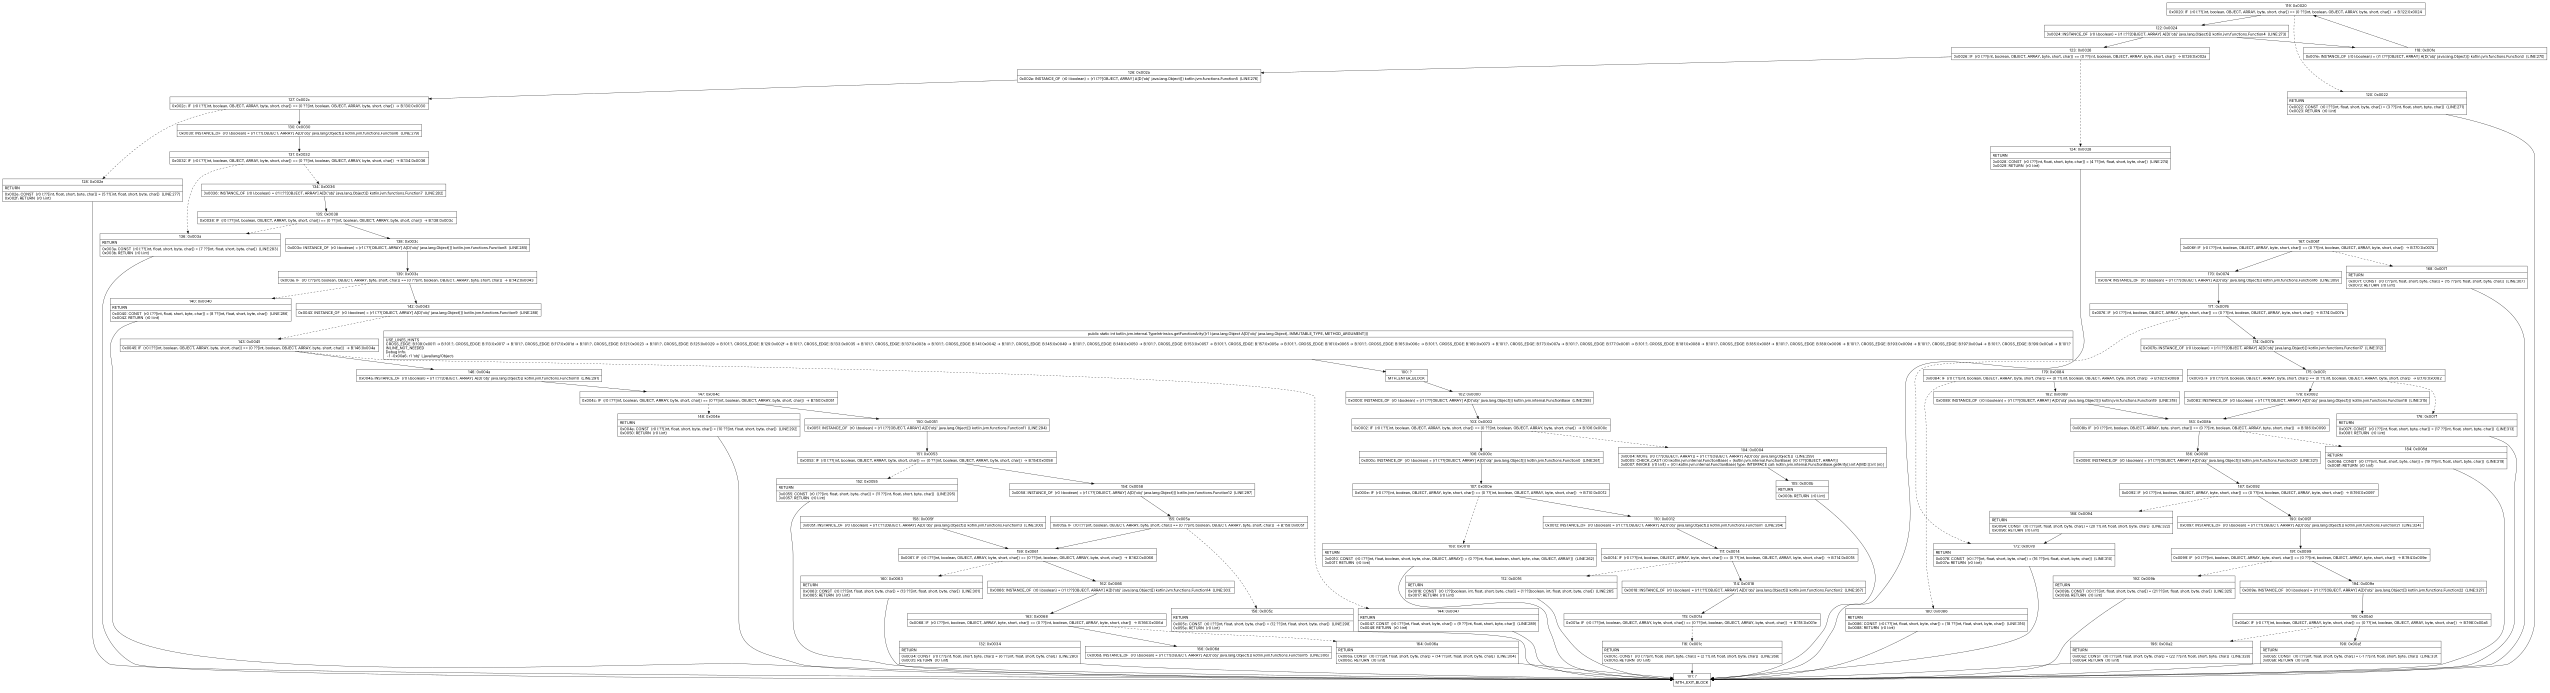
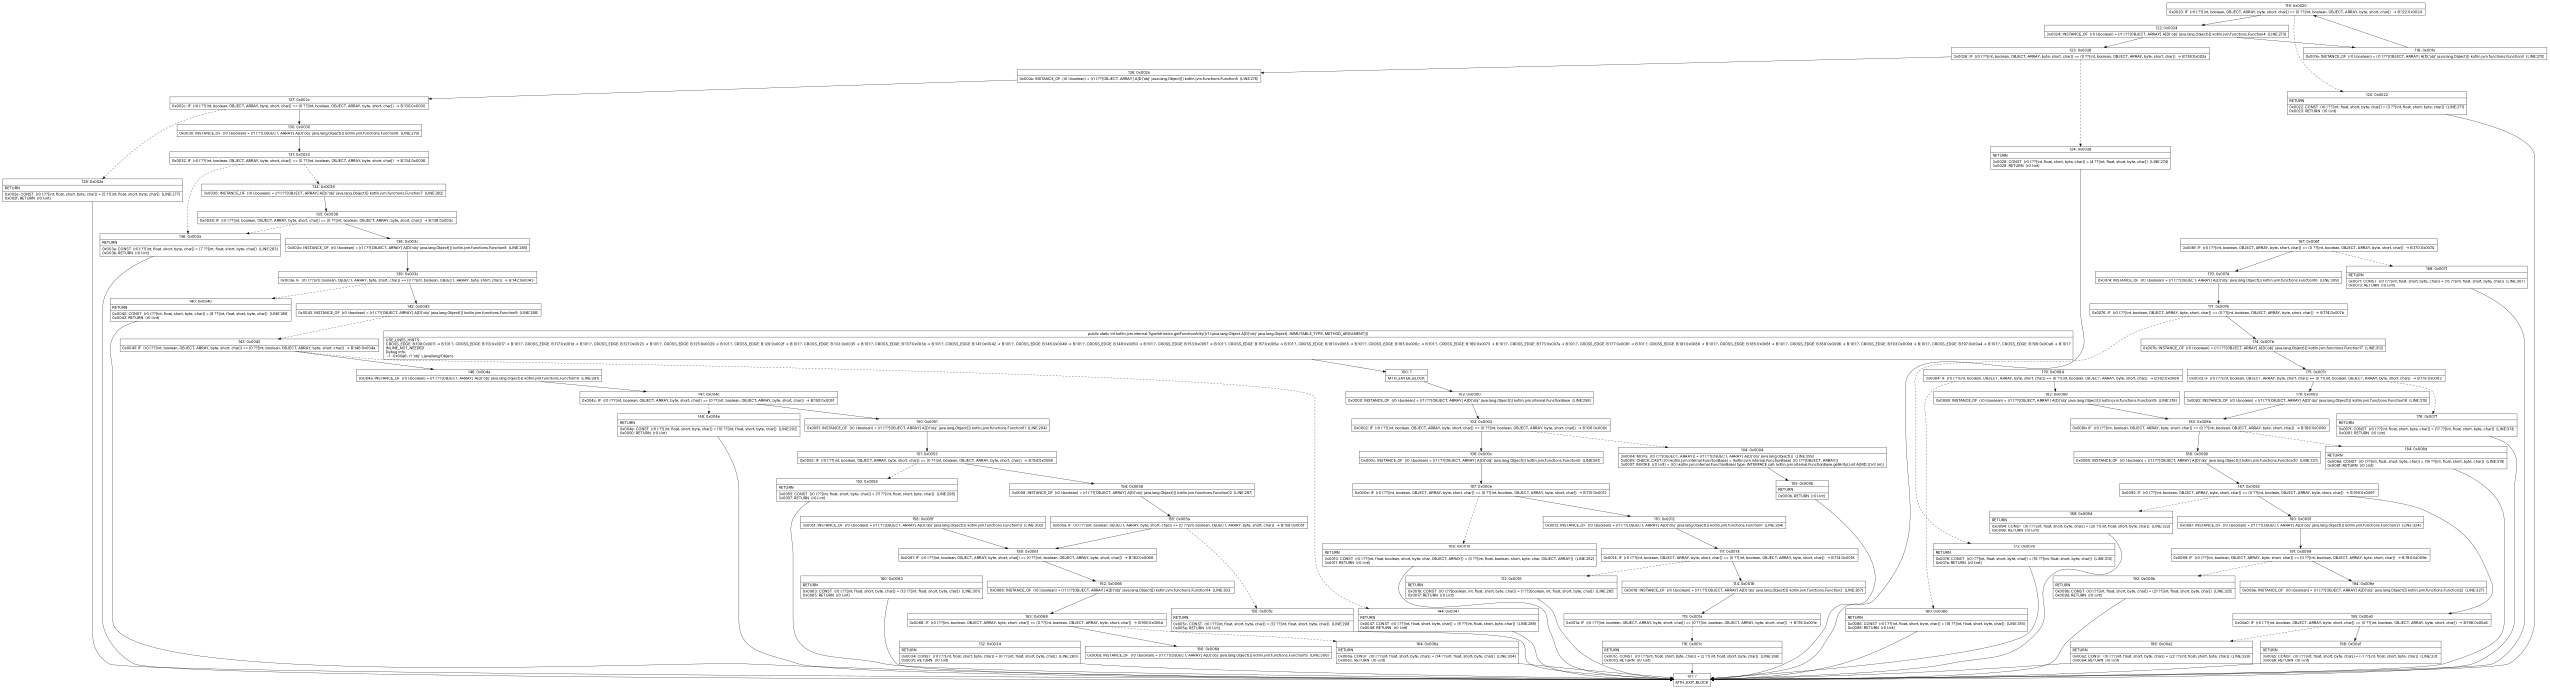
edge "188: 0x0094" -> "172: 0x0078": now "188: 0x0094" -> "101: ?"
edge "159: 0x0061" -> "160: 0x0063": removed
edge "194: 0x009e" -> "195: 0x00a0": now "187: 0x0092" -> "195: 0x00a0"
node "156: 0x005c": text "0x055e: RETURN  (r0 I:int)" -> "0x005e: RETURN  (r0 I:int)"
